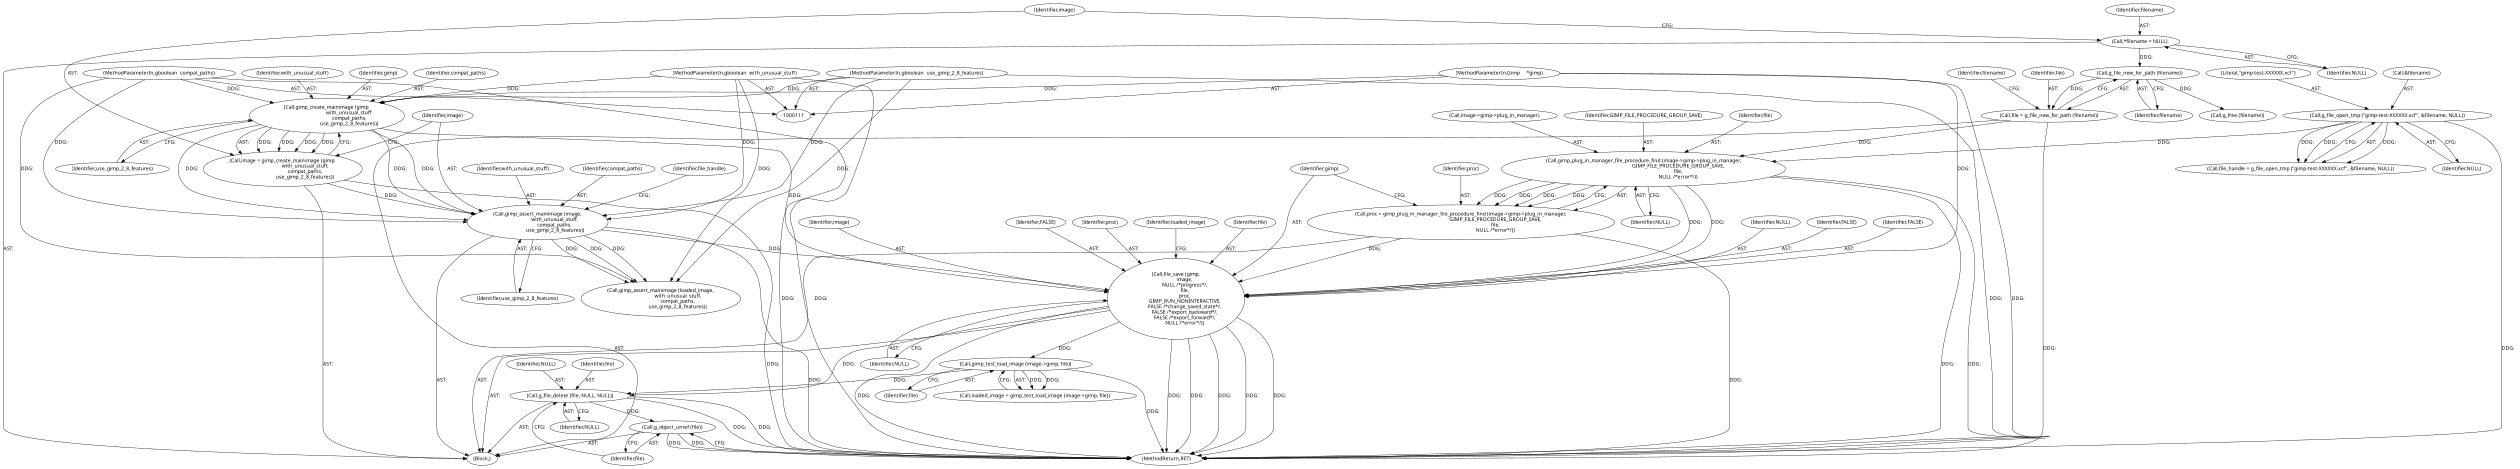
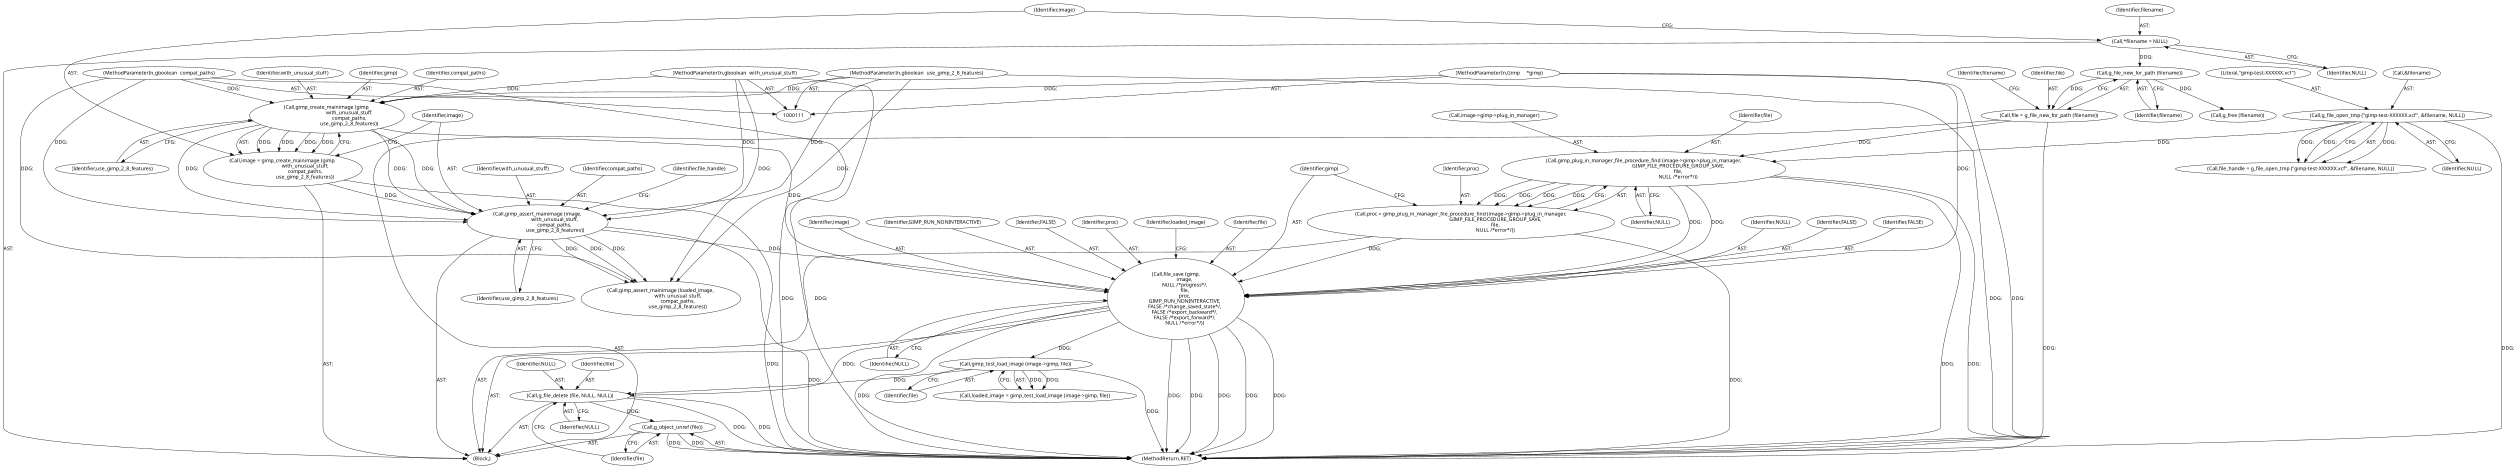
node "(Identifier,GIMP_FILE_PROCEDURE_GROUP_SAVE)": removed
node "(Identifier,GIMP_RUN_NONINTERACTIVE)": added
edge "(MethodReturn,RET)" -> "(Call,g_object_unref (file))": label "CFG: " -> "AST: "
